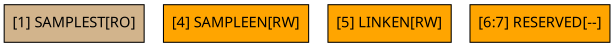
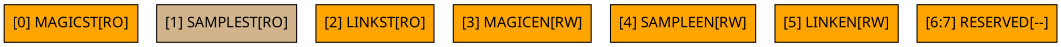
node "[0] MAGICST[RO]": added
node "[2] LINKST[RO]": added
node "[3] MAGICEN[RW]": added
